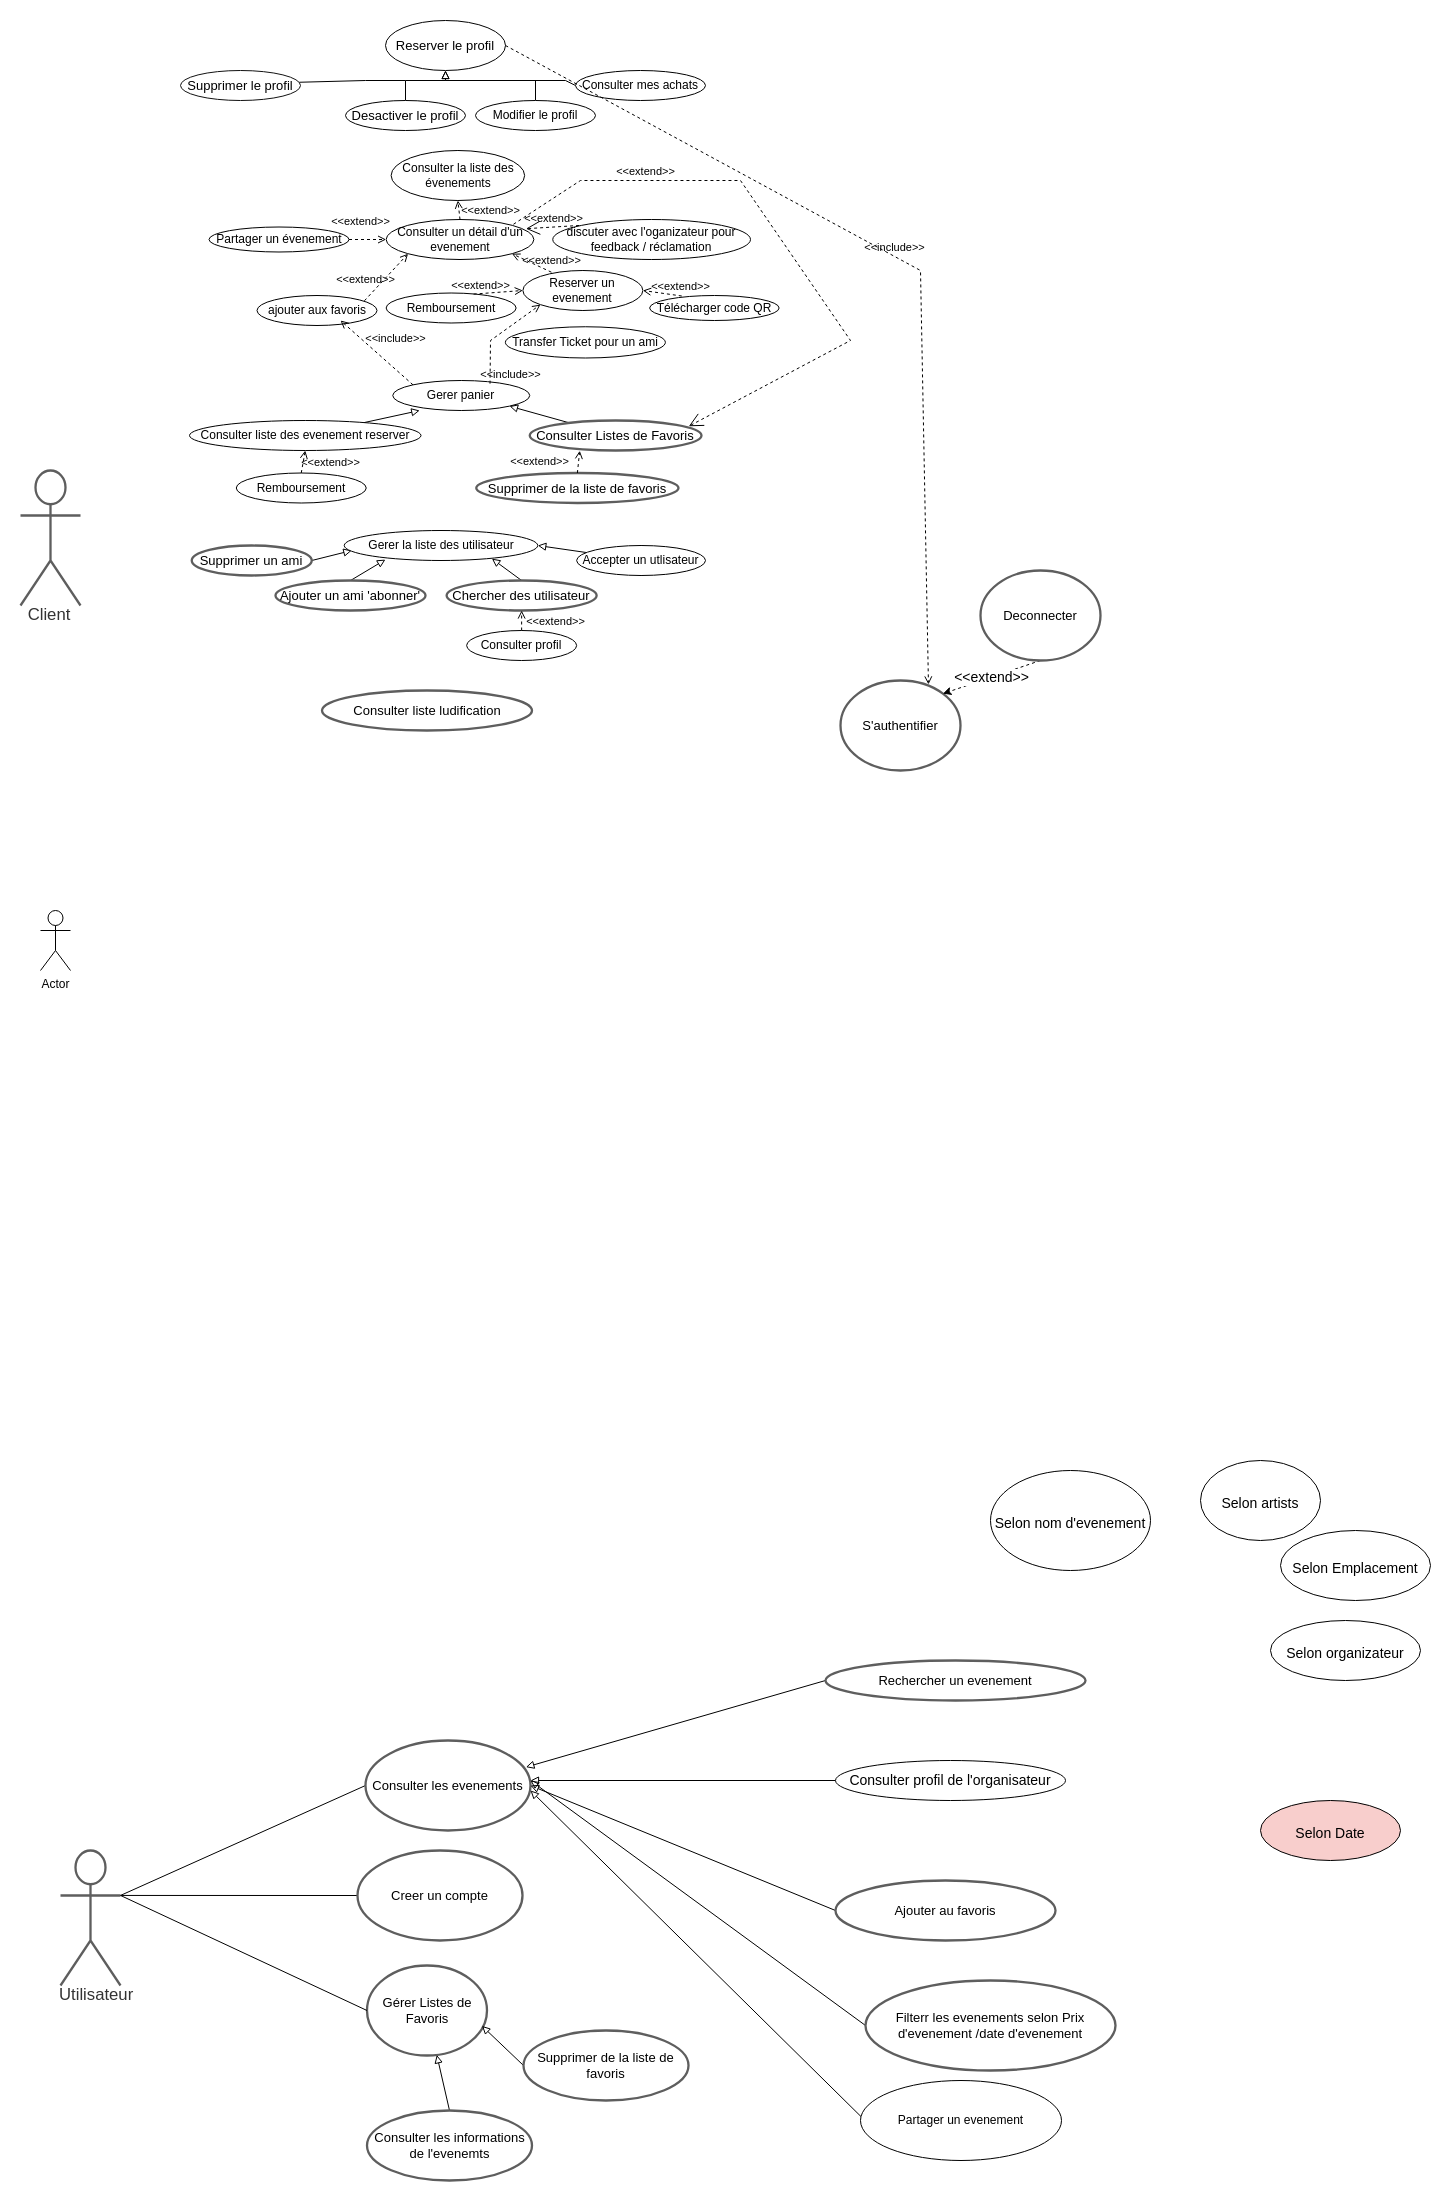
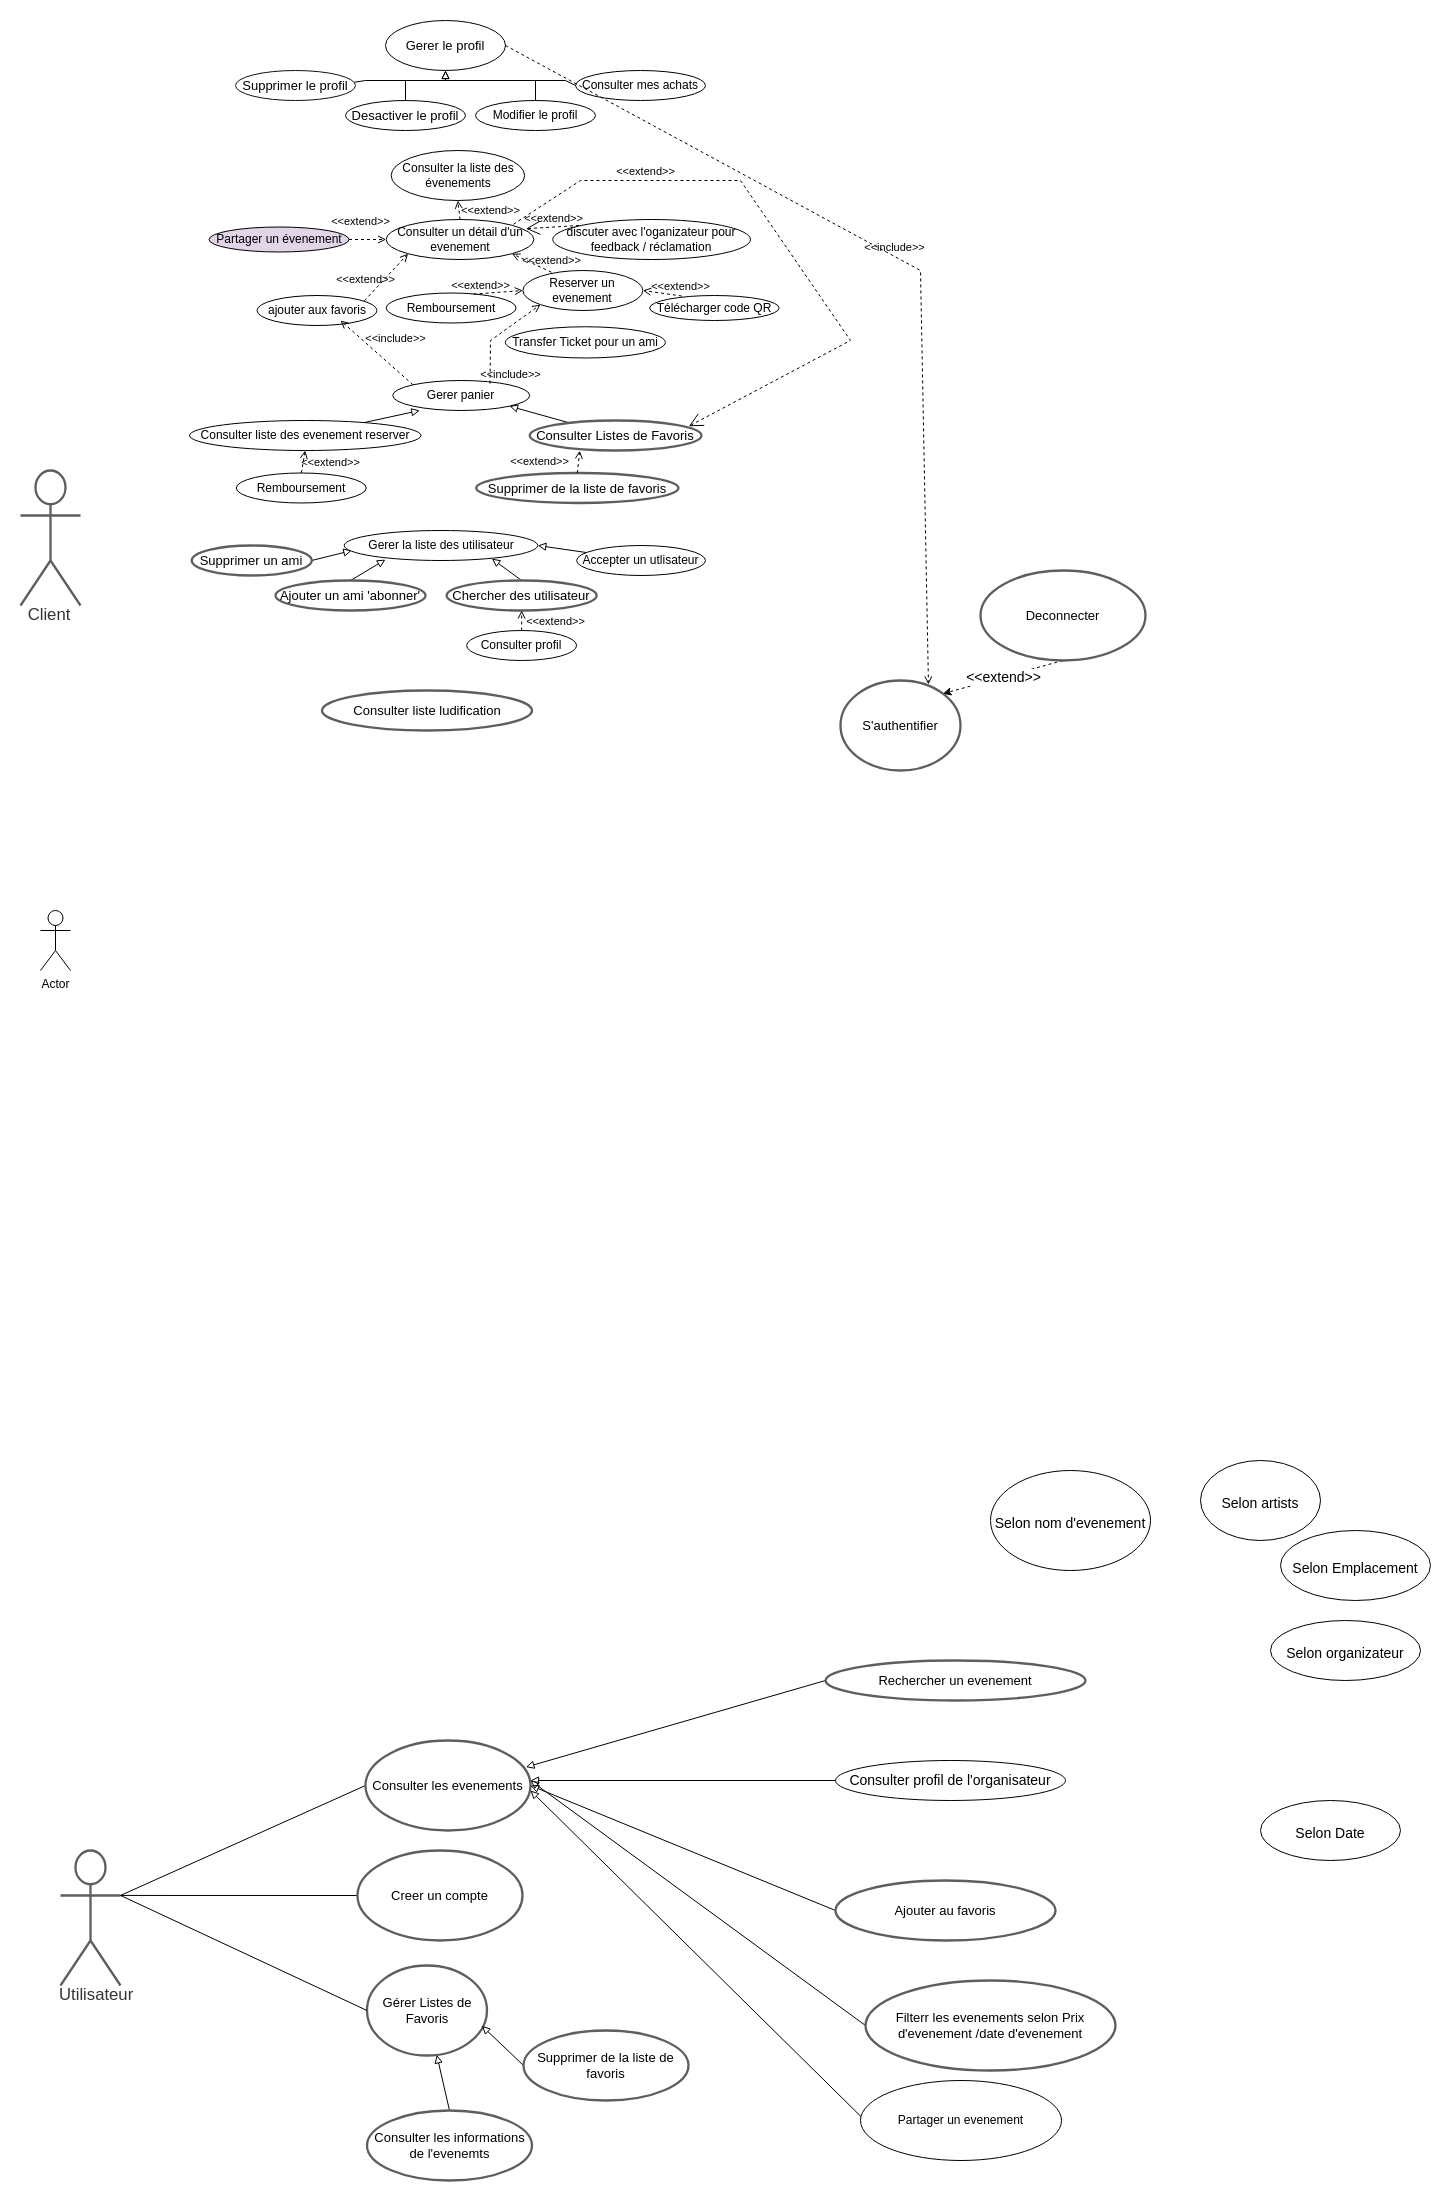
node "Reserver le profil": label "Reserver le profil" -> "Gerer le profil"
node "Supprimer le profil": moved (241, 86) -> (296, 86)
node "Partager un évenement": fillcolor #ffffff -> #e1d5e7
node "Deconnecter": size 120x90 -> 165x90
node "Selon Date": fillcolor #f8cecc -> #ffffff
